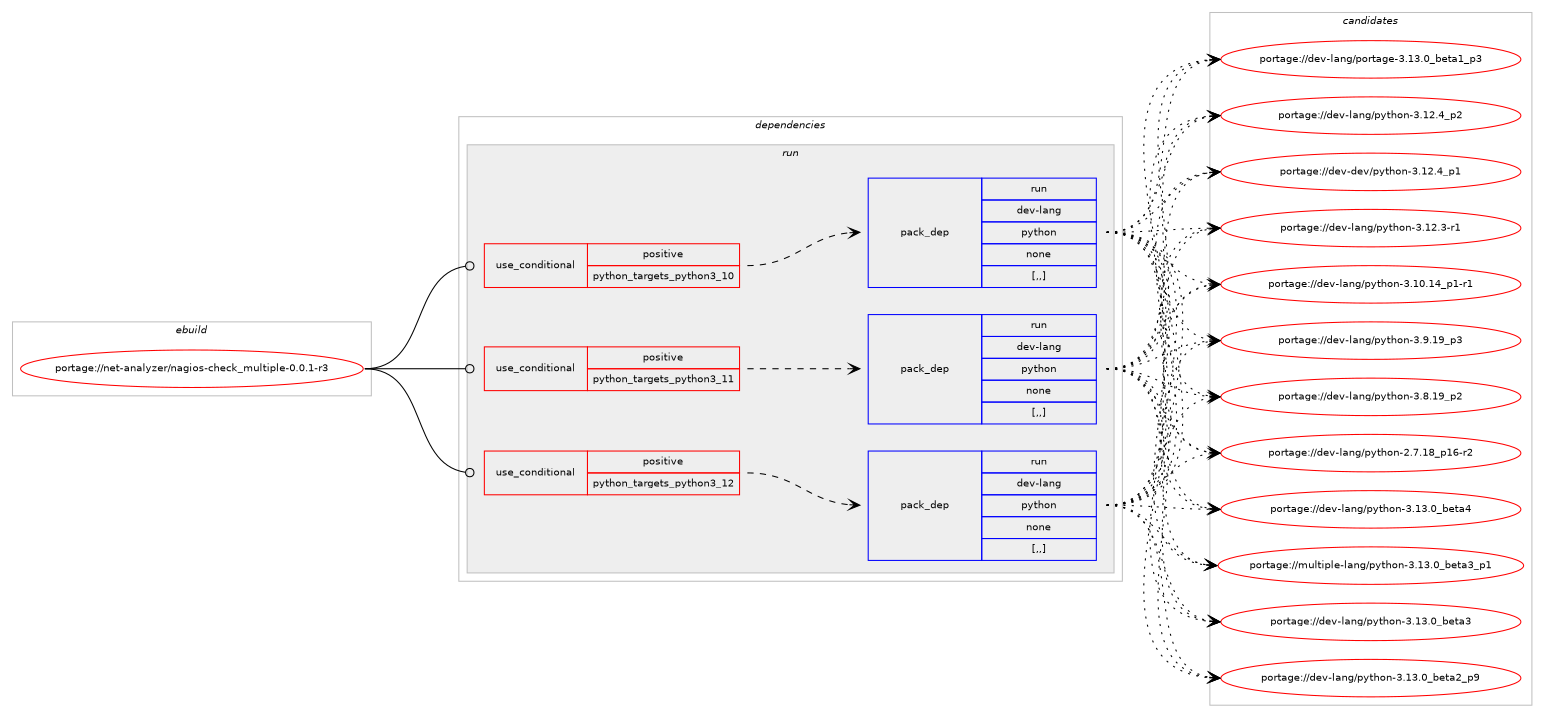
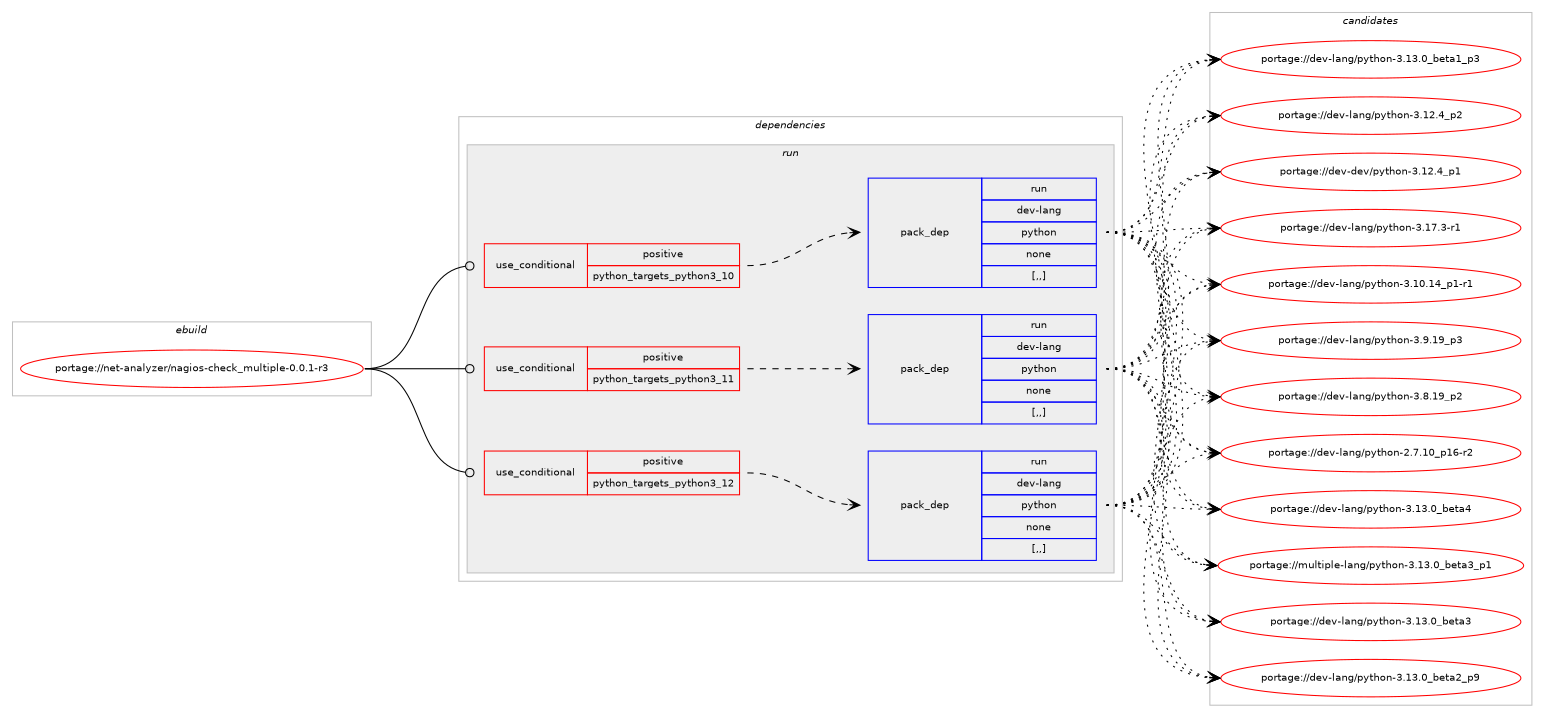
node "portage://dev-lang/portage-3.13.0_beta1_p3": label "portage://dev-lang/portage-3.13.0_beta1_p3" -> "portage://dev-lang/python-3.13.0_beta1_p3"
node "portage://dev-lang/python-3.12.3-r1": label "portage://dev-lang/python-3.12.3-r1" -> "portage://dev-lang/python-3.17.3-r1"
node "portage://dev-lang/python-2.7.18_p16-r2": label "portage://dev-lang/python-2.7.18_p16-r2" -> "portage://dev-lang/python-2.7.10_p16-r2"
